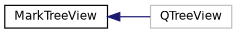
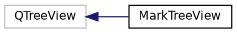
edge "QTreeView" -> "MarkTreeView": reversed
